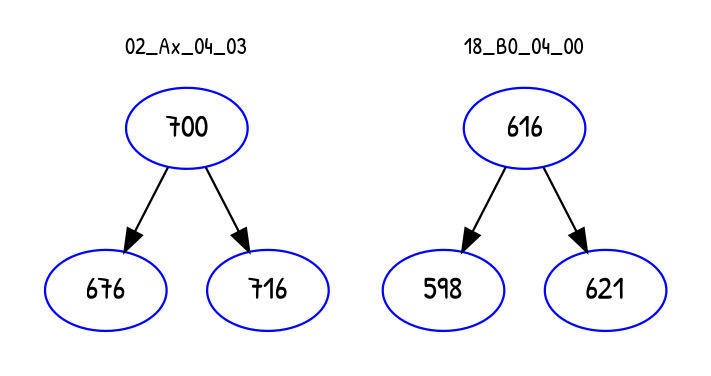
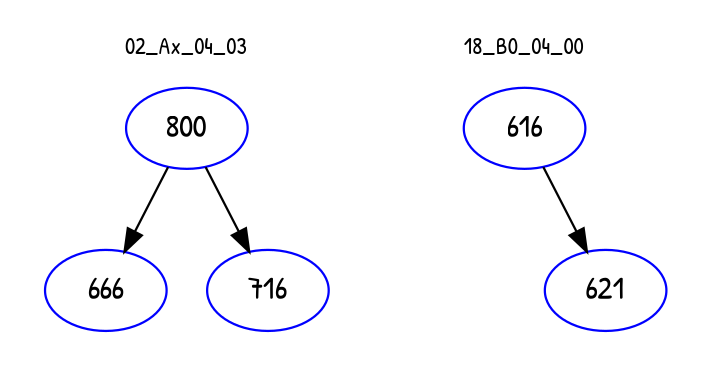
node "700": label "700" -> "800"
node "676": label "676" -> "666"
node "598": removed
